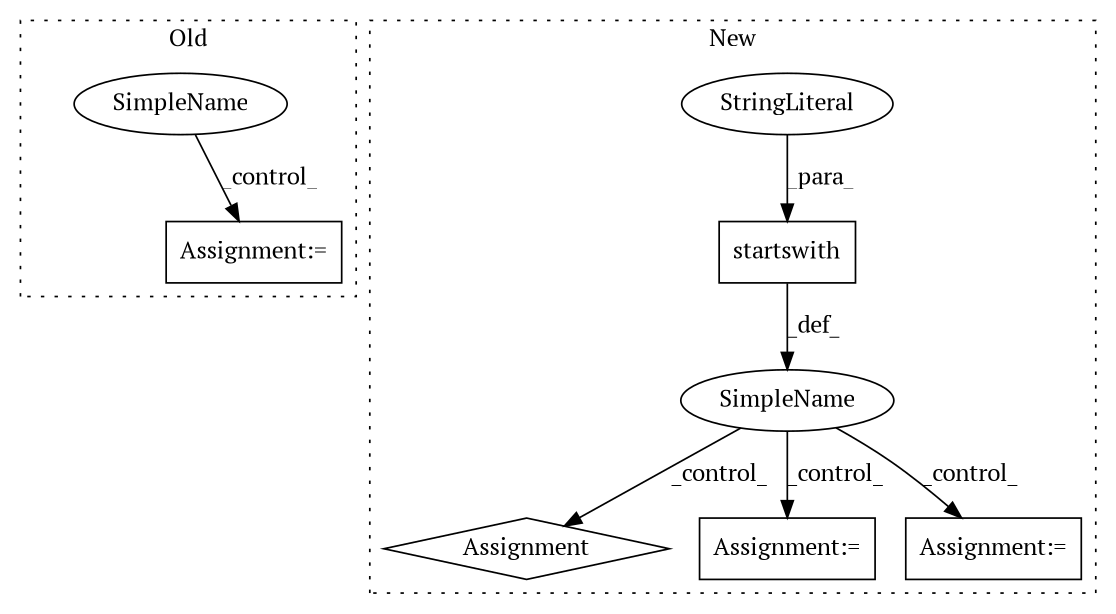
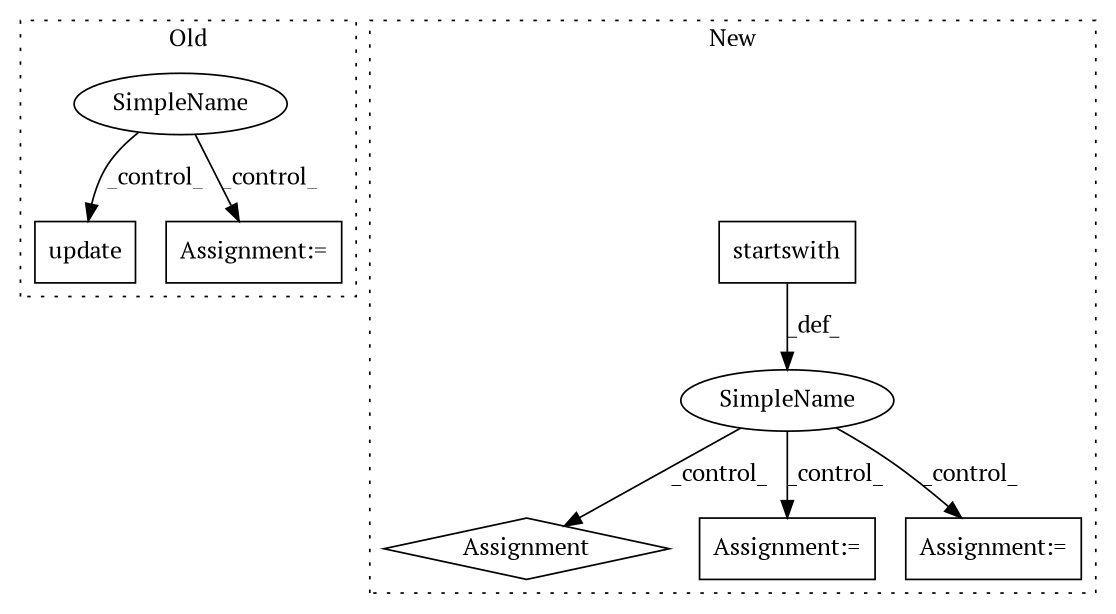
node "StringLiteral": removed
node "update": added
